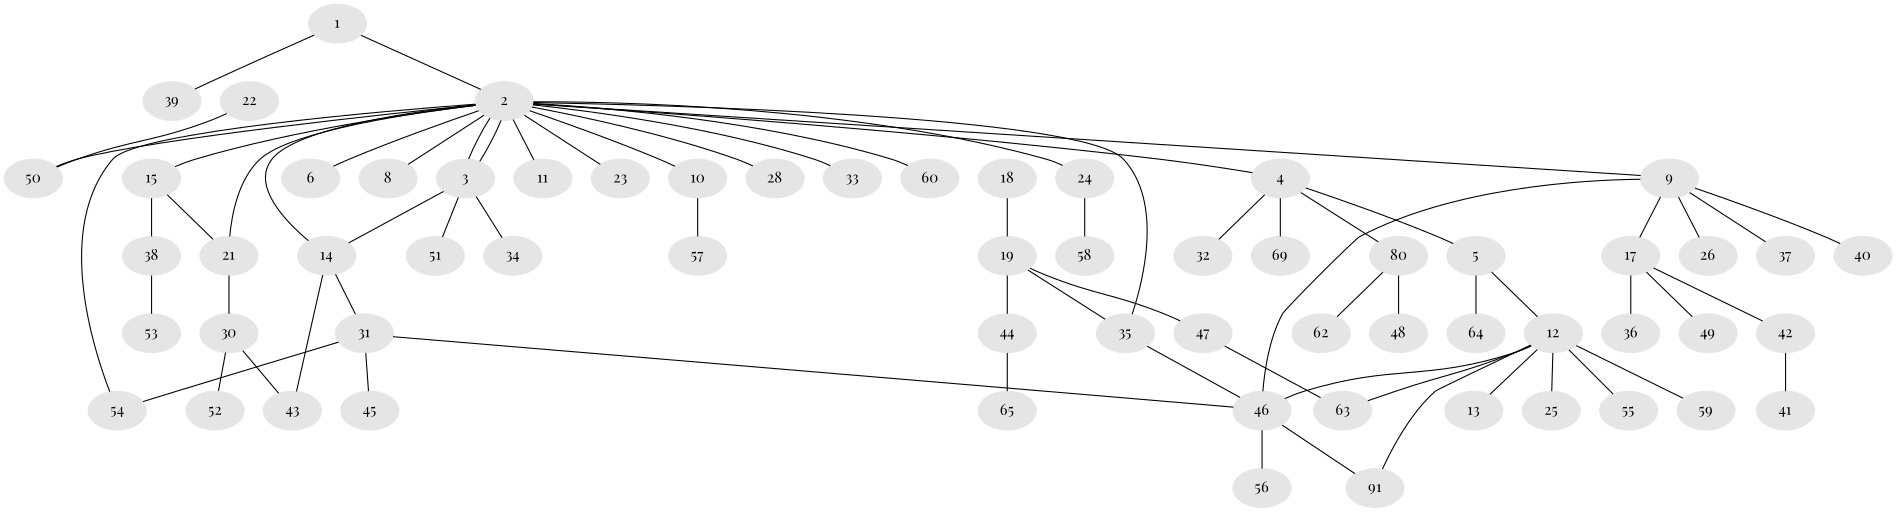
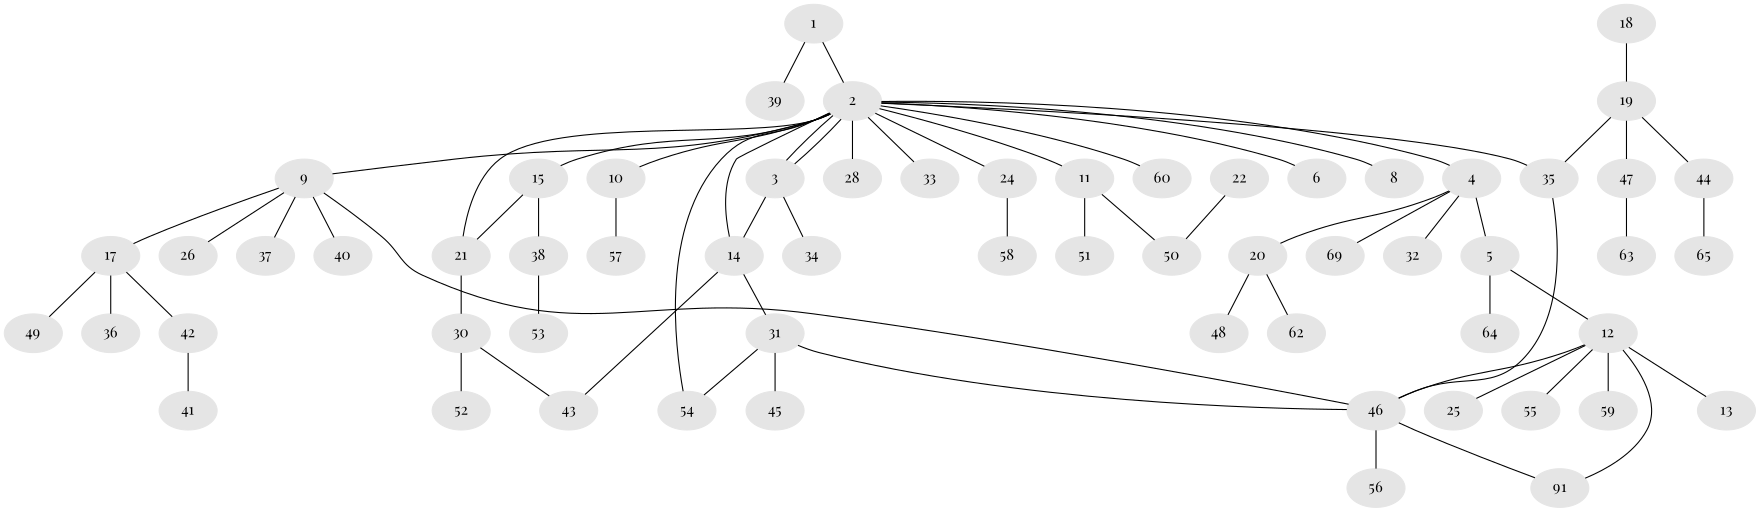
edge "2" -- "50": now "11" -- "50"
node "23": removed
edge "3" -- "51": now "11" -- "51"
node "80": label "80" -> "20"
edge "12" -- "63": removed
